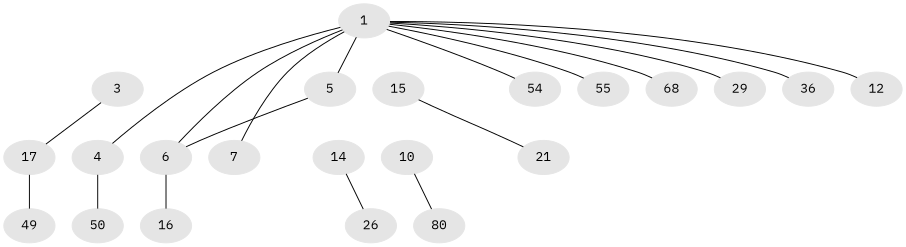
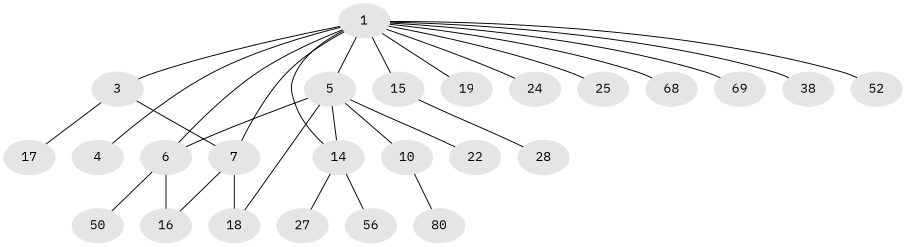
edge "1" -- "3": added
edge "1" -- "15": added
edge "1" -- "14": added
node "19": added
node "54": label "54" -> "24"
node "55": label "55" -> "25"
node "29": label "29" -> "69"
node "36": label "36" -> "38"
node "12": label "12" -> "52"
edge "3" -- "7": added
edge "5" -- "14": added
edge "5" -- "10": added
node "22": added
node "21": label "21" -> "28"
edge "4" -- "50": now "6" -- "50"
edge "7" -- "16": added
node "49": removed
node "18": added
node "27": added
node "26": label "26" -> "56"
